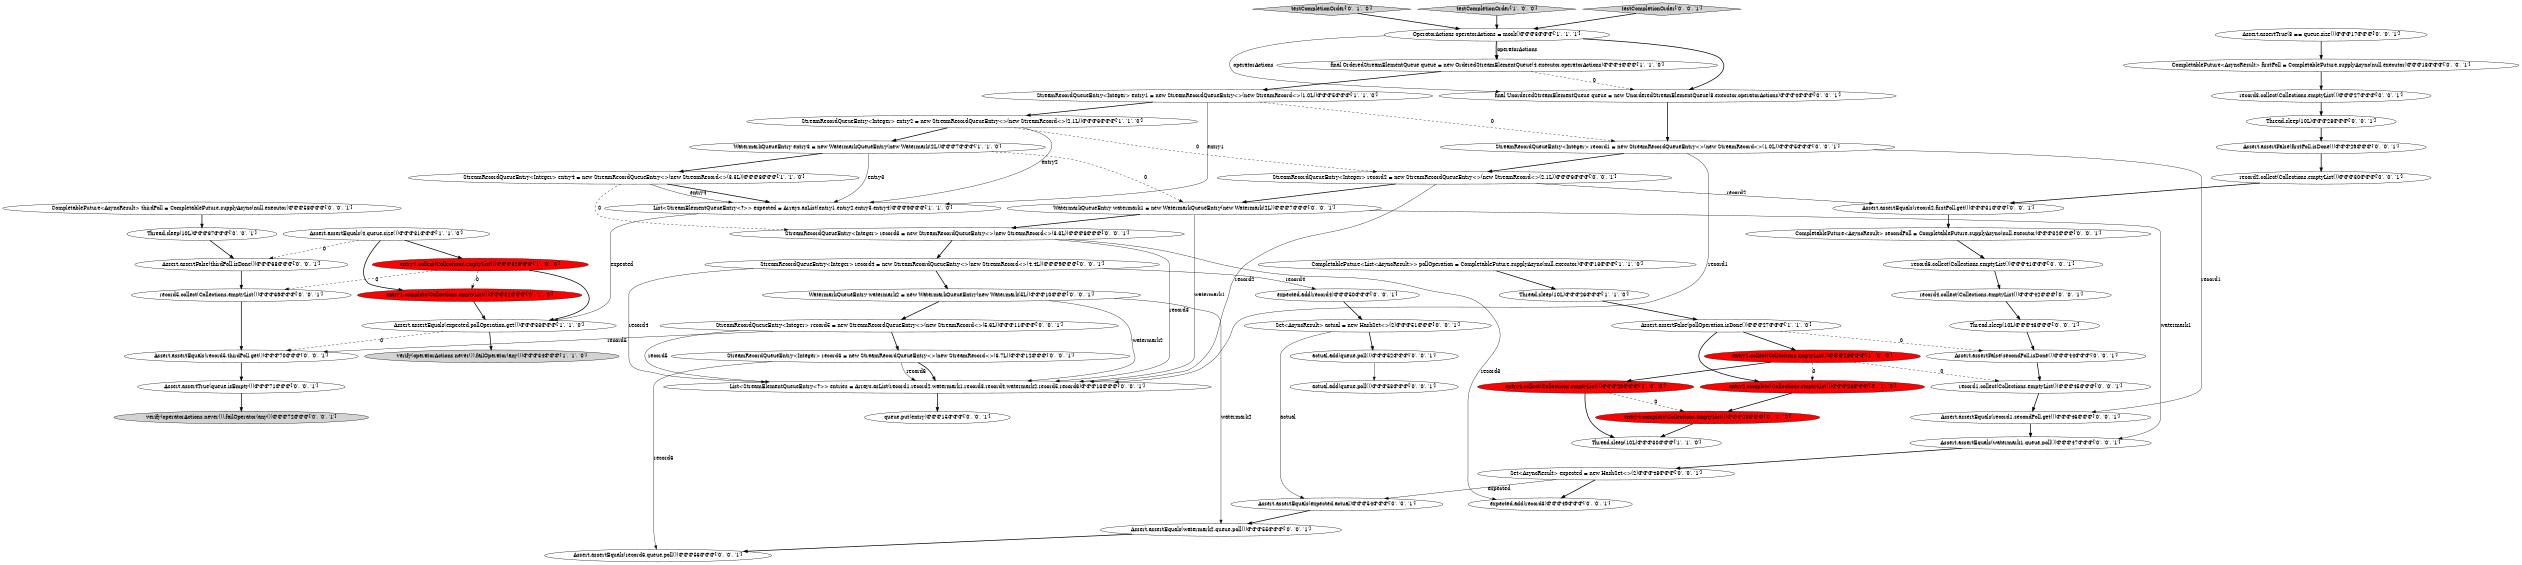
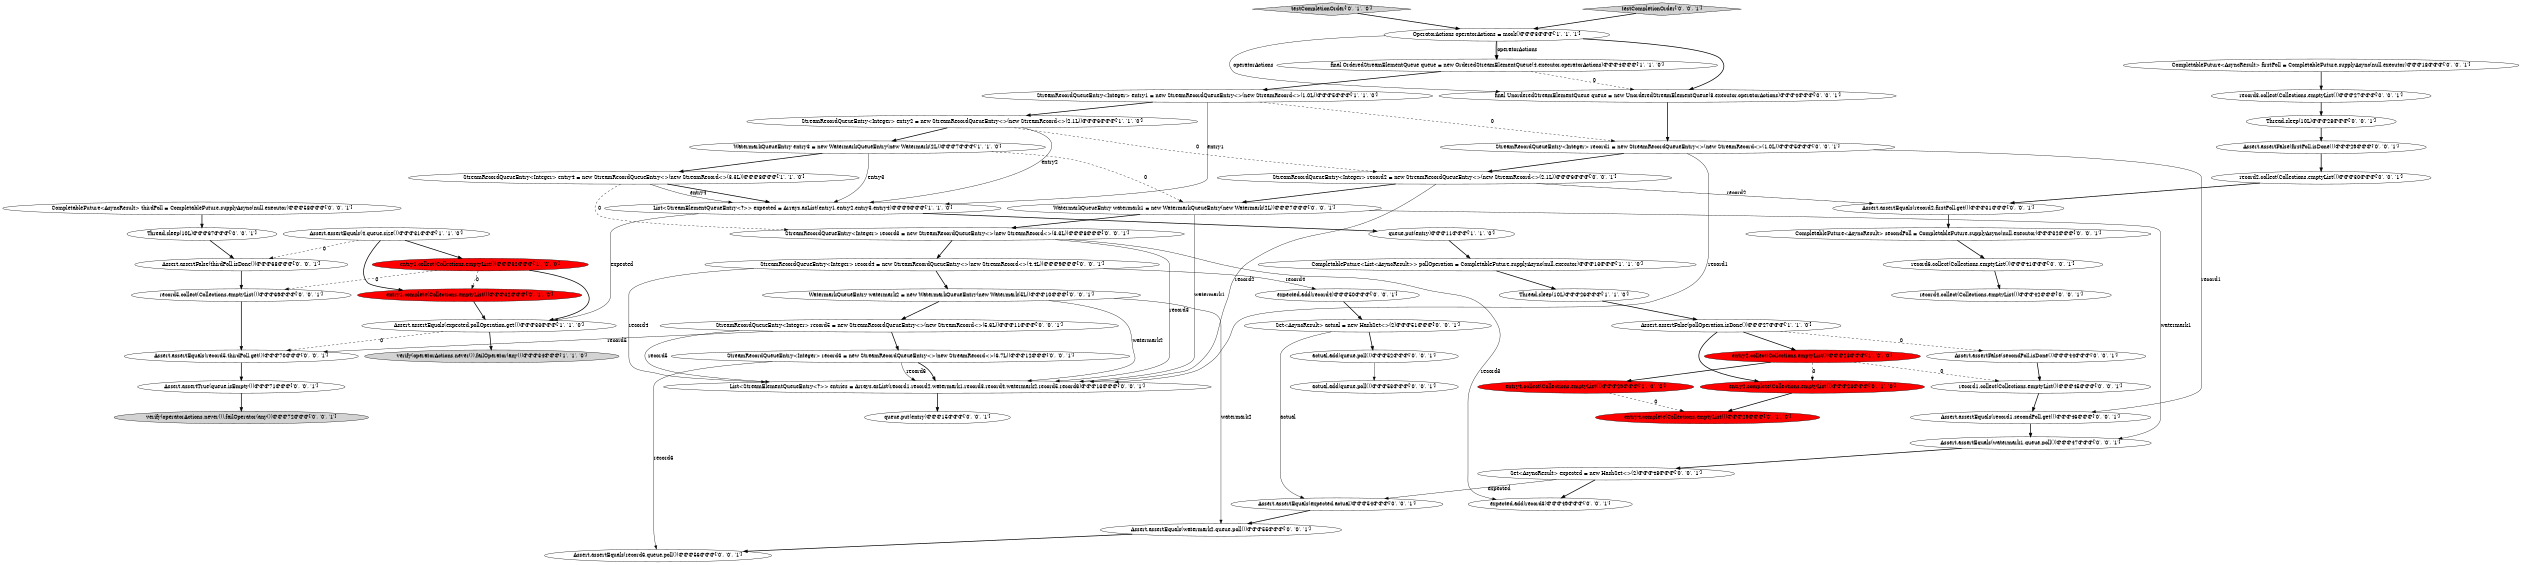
node "testCompletionOrder['1', '0', '0']": removed
node "Assert.assertTrue(8 == queue.size())@@@17@@@['0', '0', '1']": removed
node "queue.put(entry)@@@11@@@['1', '1', '0']": added
node "Thread.sleep(10L)@@@43@@@['0', '0', '1']": removed
node "Thread.sleep(10L)@@@30@@@['1', '1', '0']": removed
